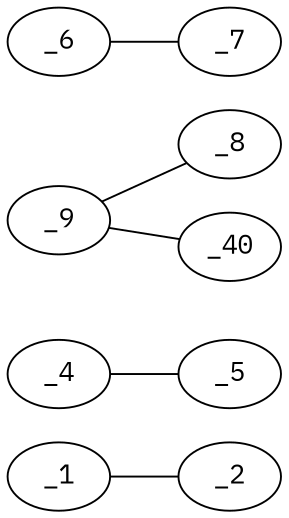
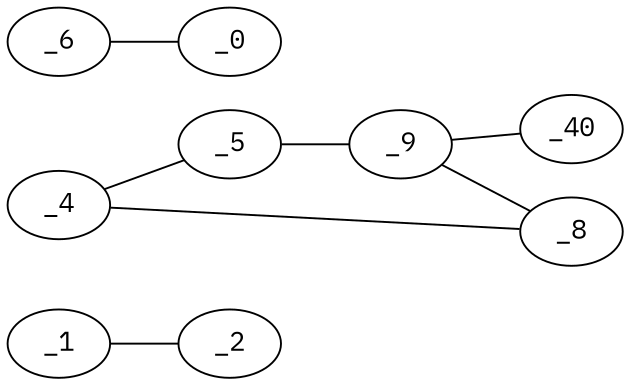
node "_7": label "_7" -> "_0"
edge "_5" -- "_9": added
edge "_4" -- "_8": added
